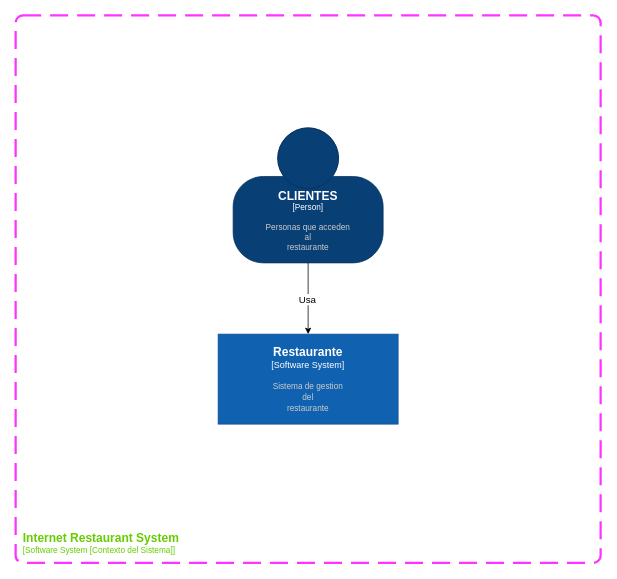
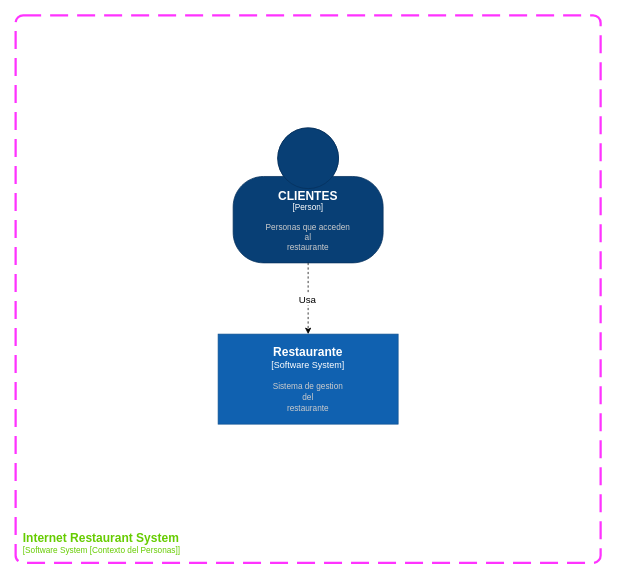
edge "CLIENTES [Person] Personas que acceden al restaurante" -> "Restaurante [Software System] Sistema de gestion del restaurante": style solid -> dashed
node "Internet Restaurant System [Software System [Contexto del Sistema]]": label "Internet Restaurant System [Software System [Contexto del Sistema]]" -> "Internet Restaurant System [Software System [Contexto del Personas]]"
